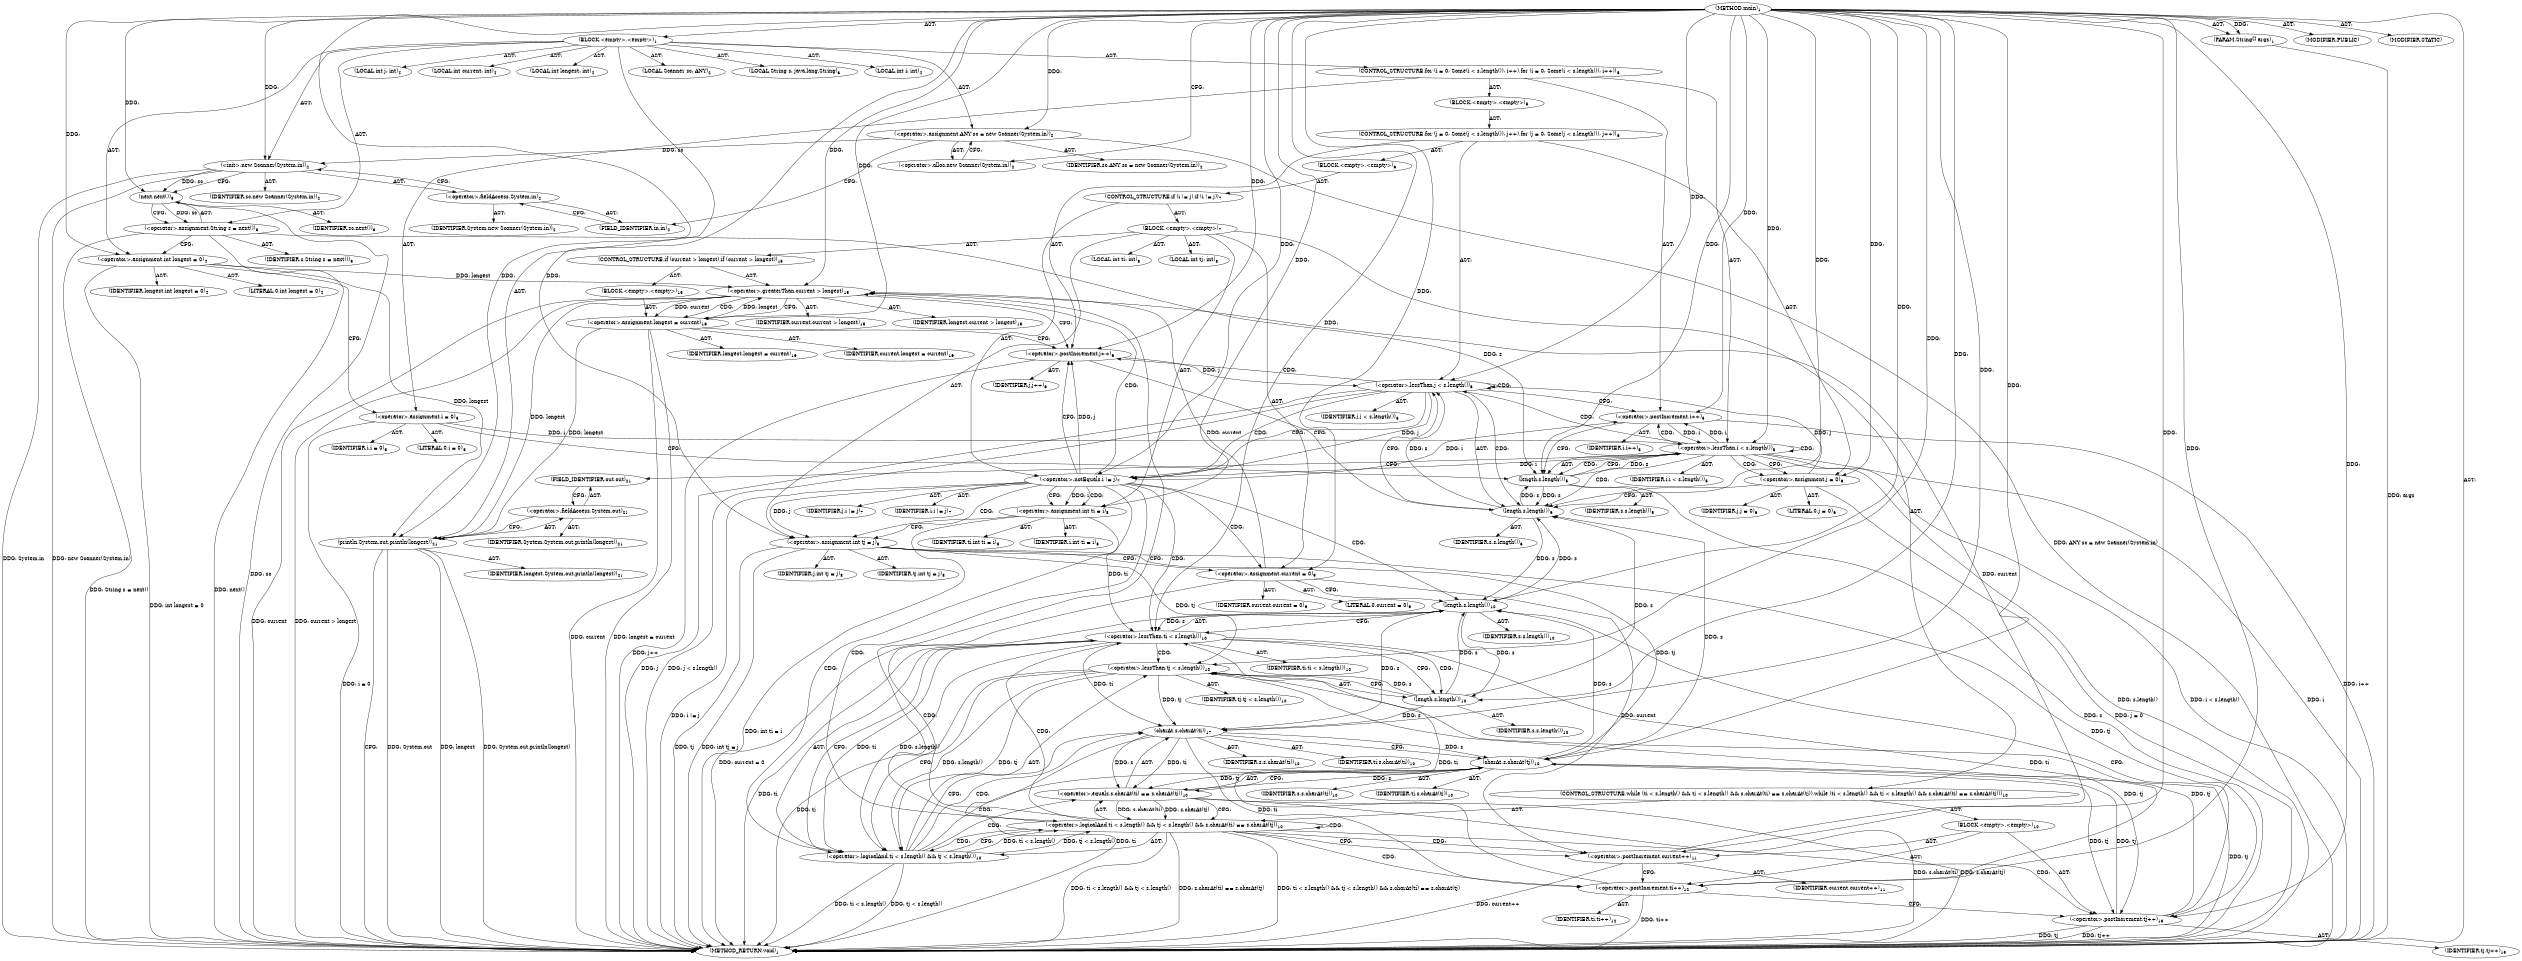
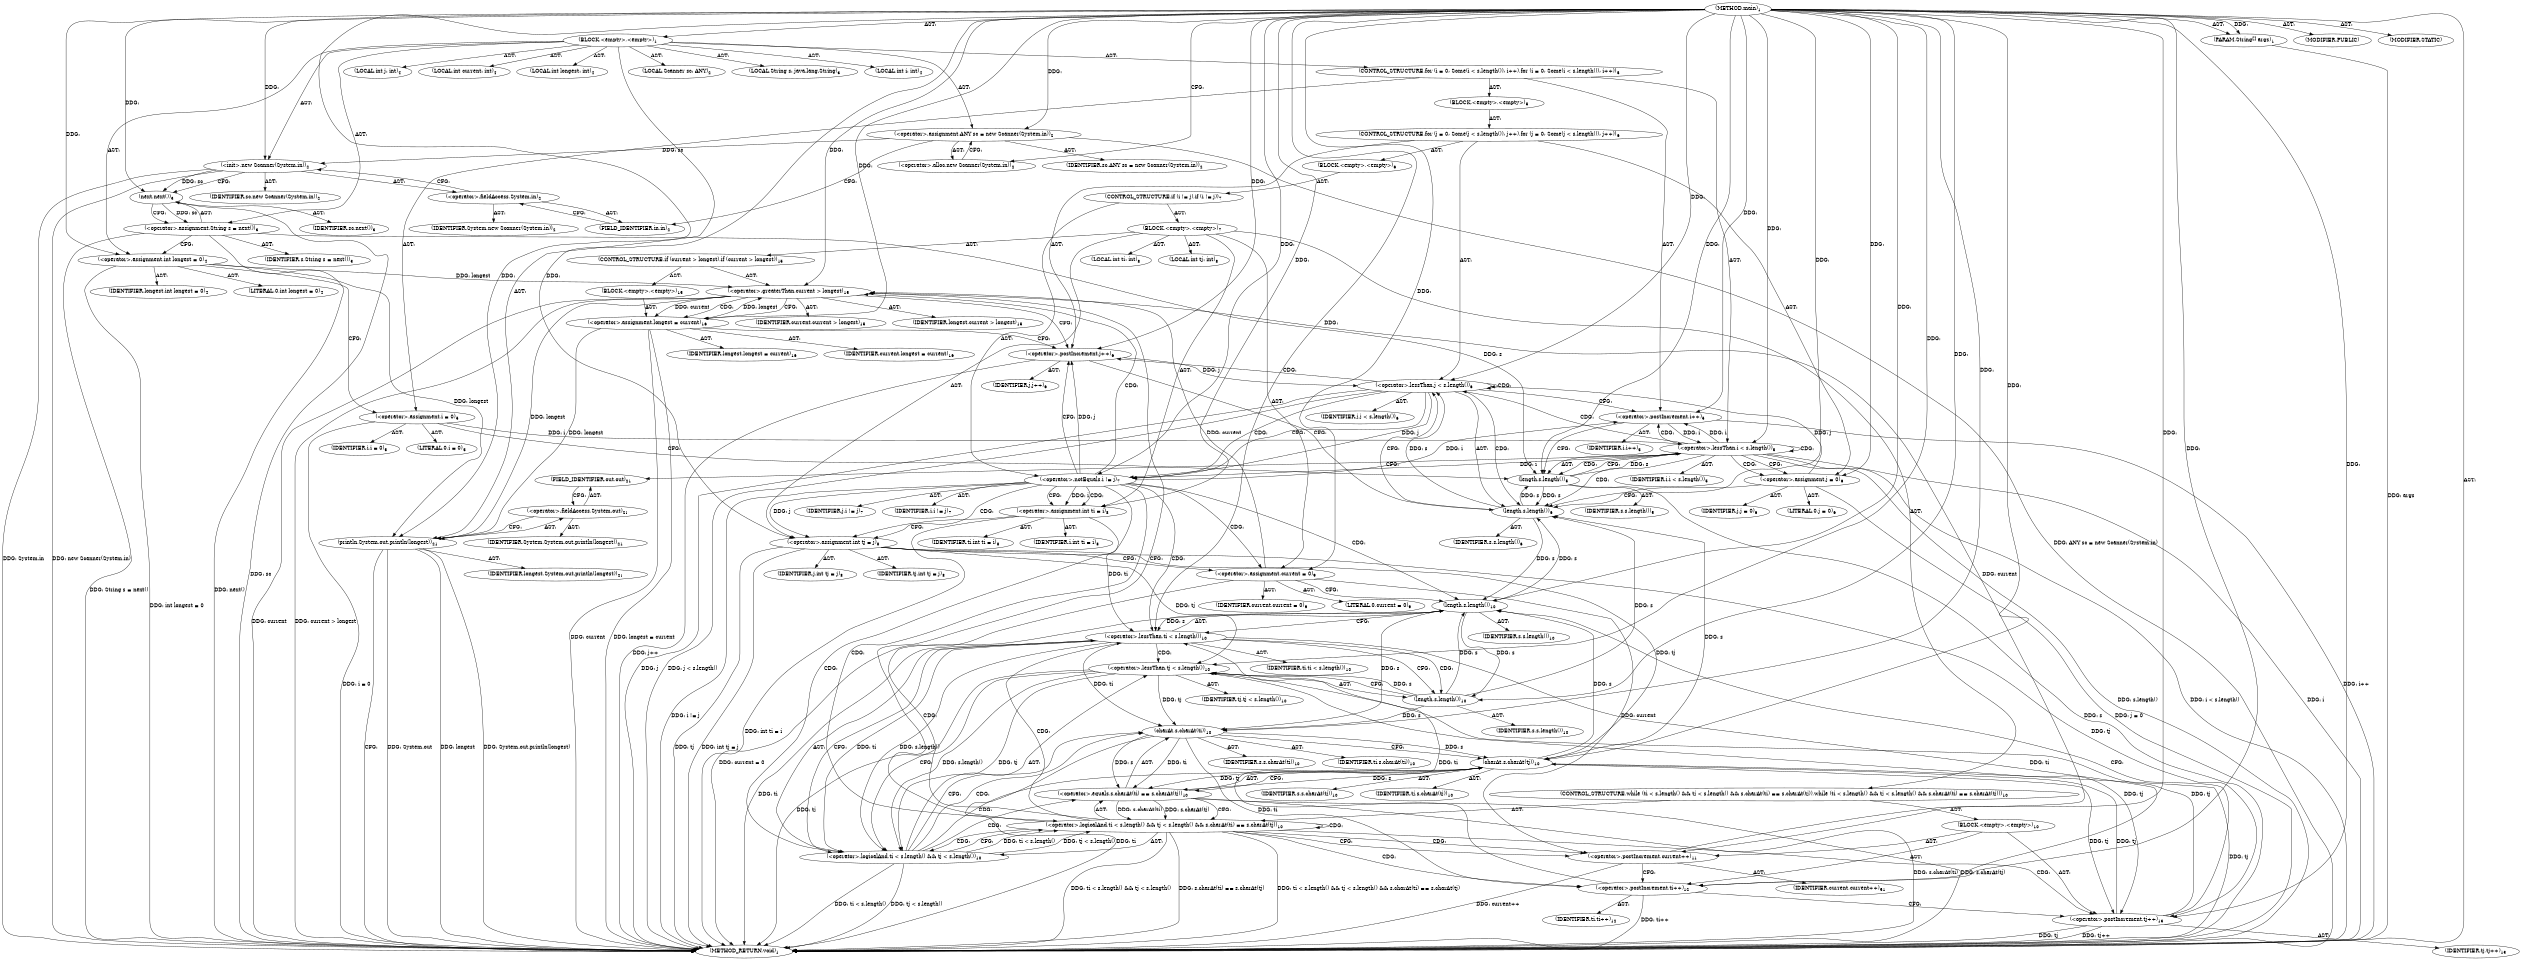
node "(charAt,s.charAt(ti))": text "17" -> "10"
node "(IDENTIFIER,current,current++)": text "11" -> "51"
